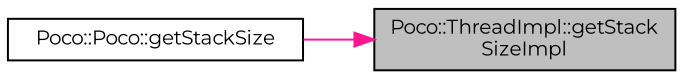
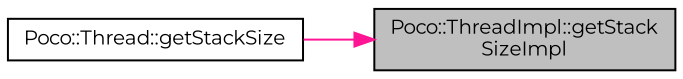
node "Poco::Poco::getStackSize": label "Poco::Poco::getStackSize" -> "Poco::Thread::getStackSize"
